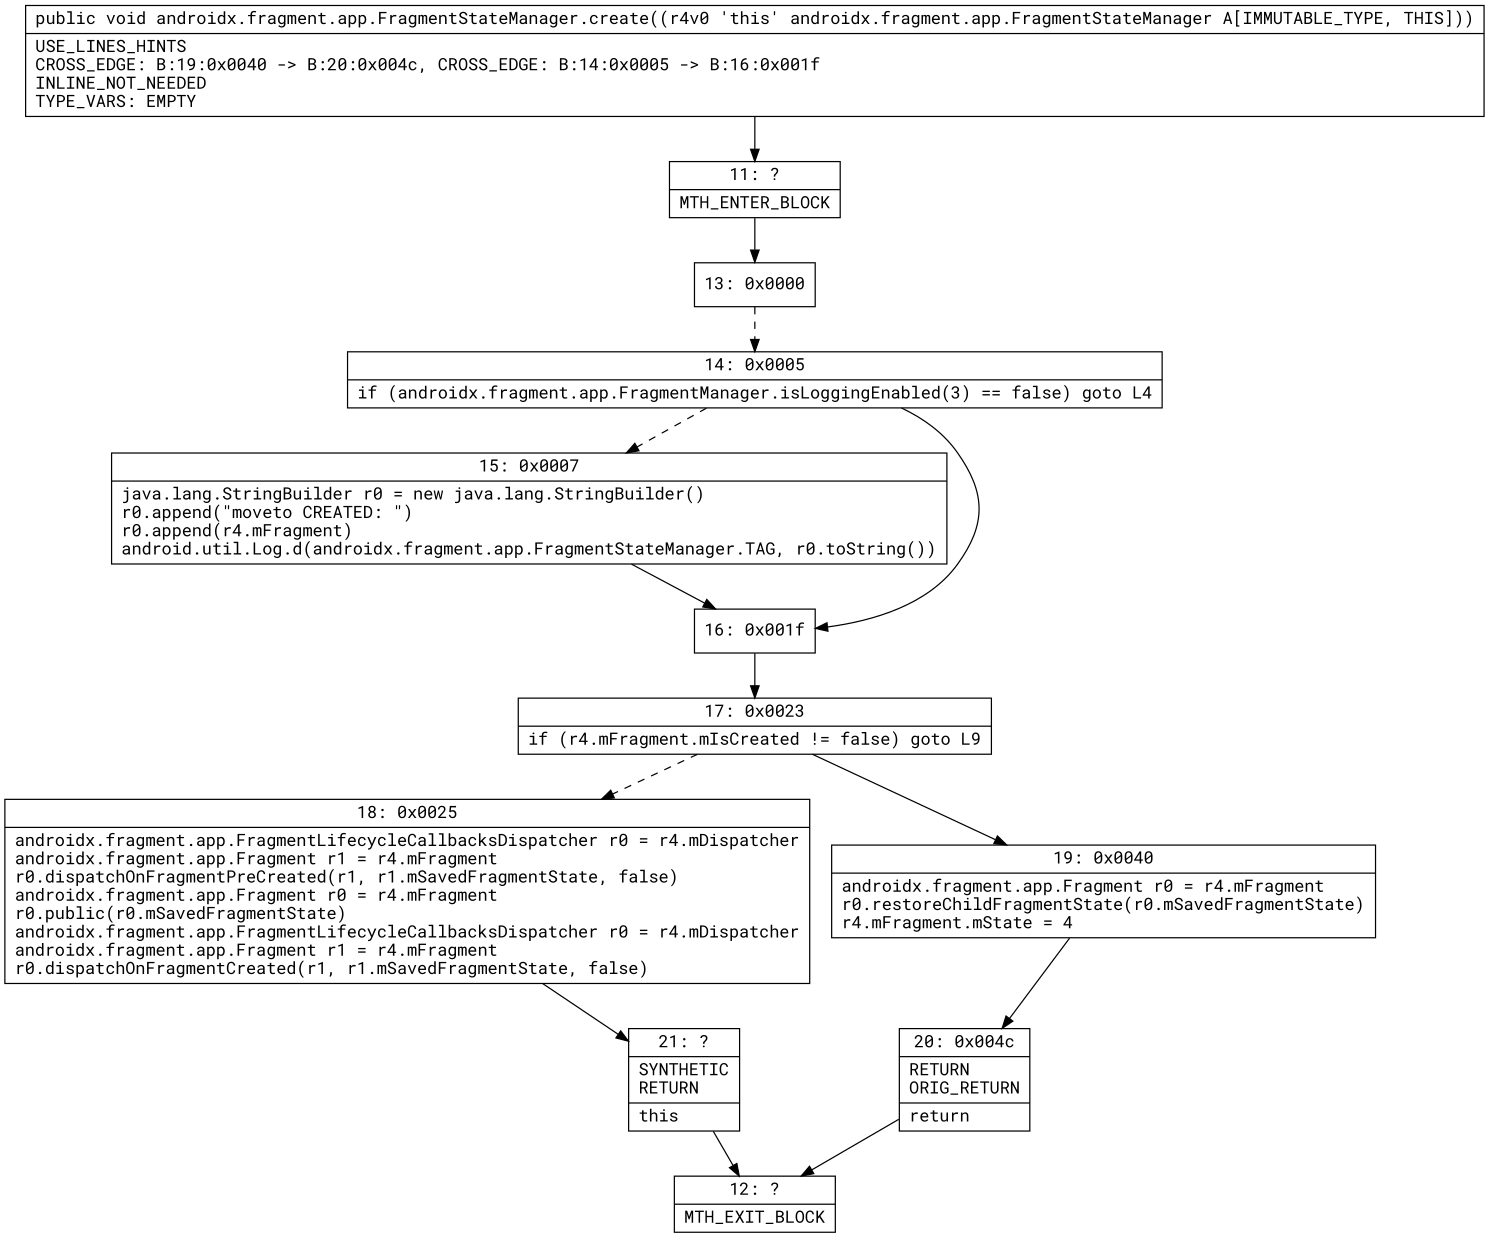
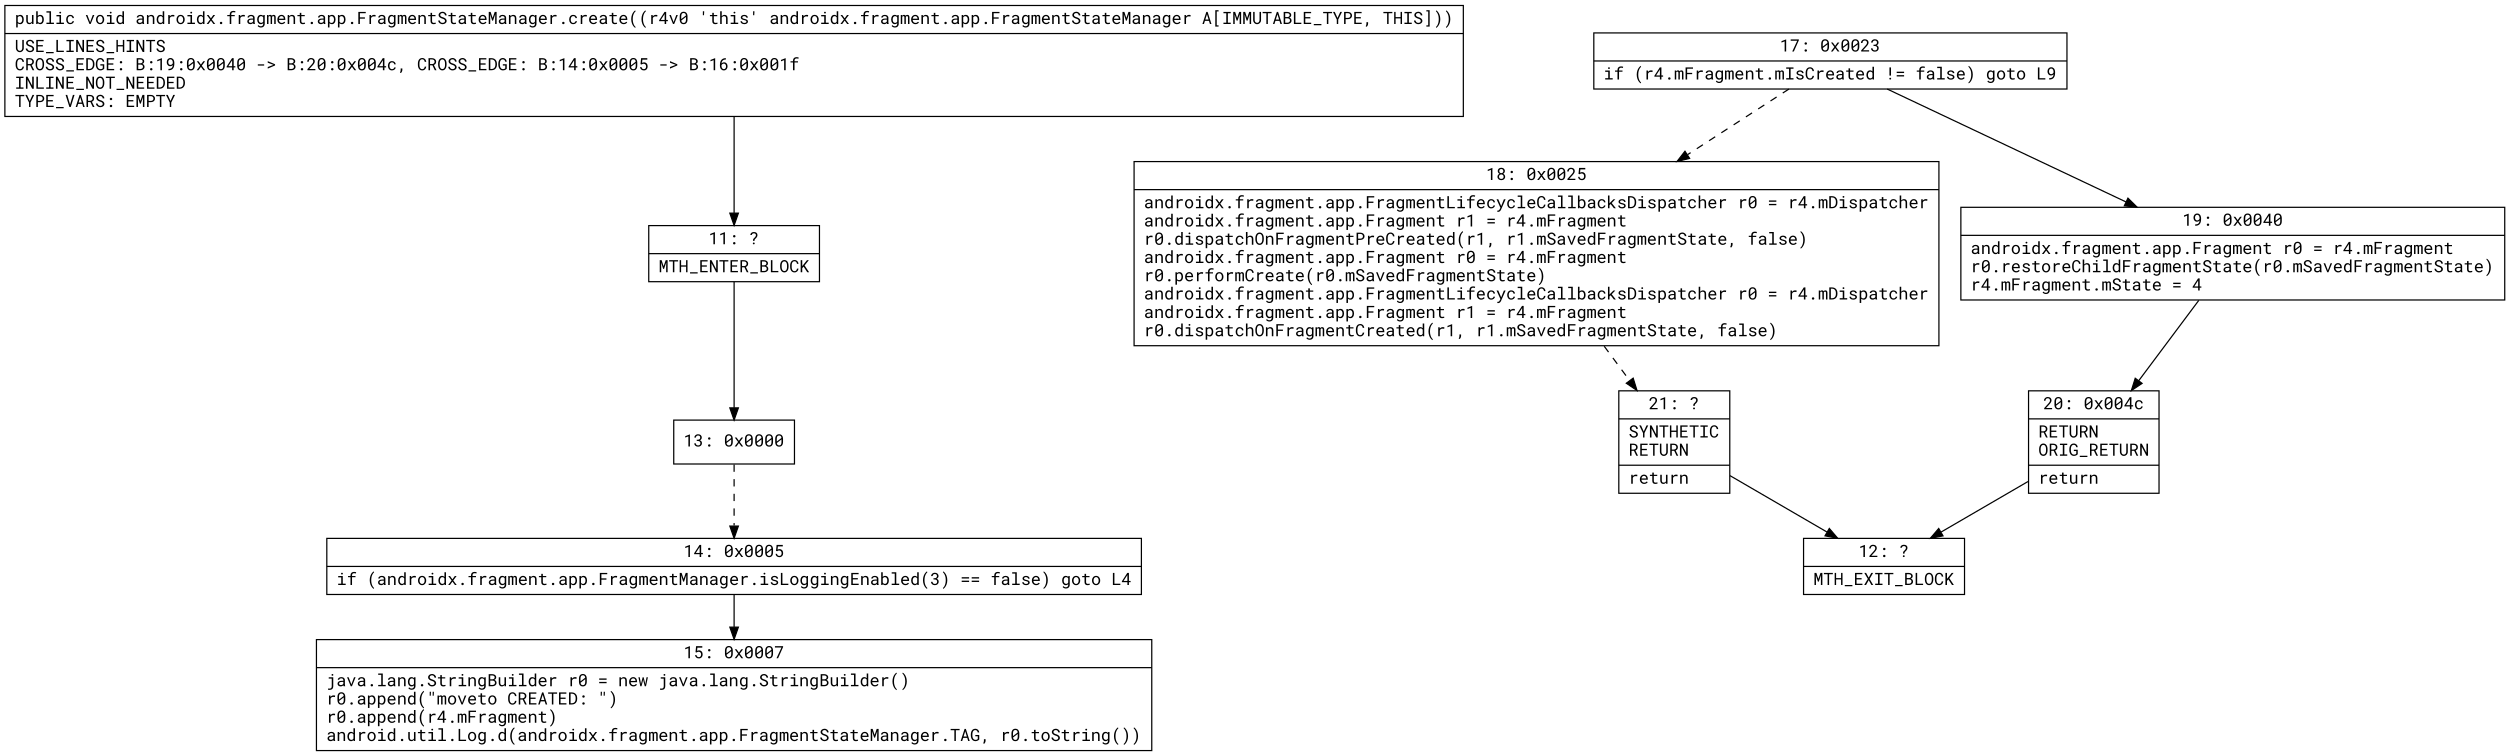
edge "14: 0x0005" -> "15: 0x0007": style dashed -> solid
node "16: 0x001f": removed
node "18: 0x0025": text "r0.public(r0.mSavedFragmentState)" -> "r0.performCreate(r0.mSavedFragmentState)"
edge "18: 0x0025" -> "21: ?": style solid -> dashed
node "21: ?": text "this" -> "return"
